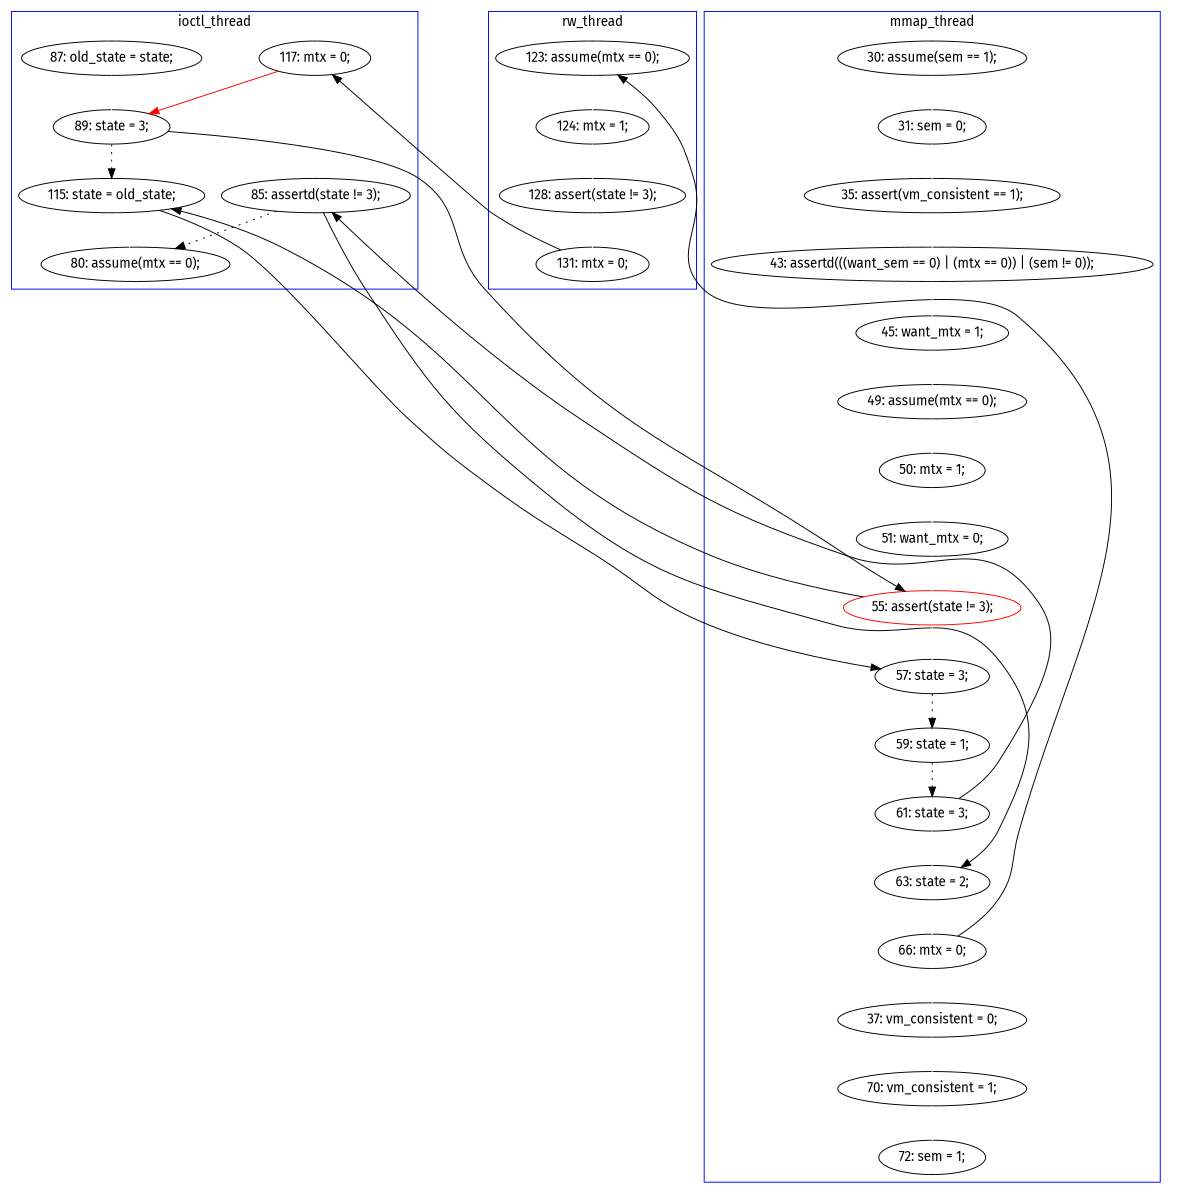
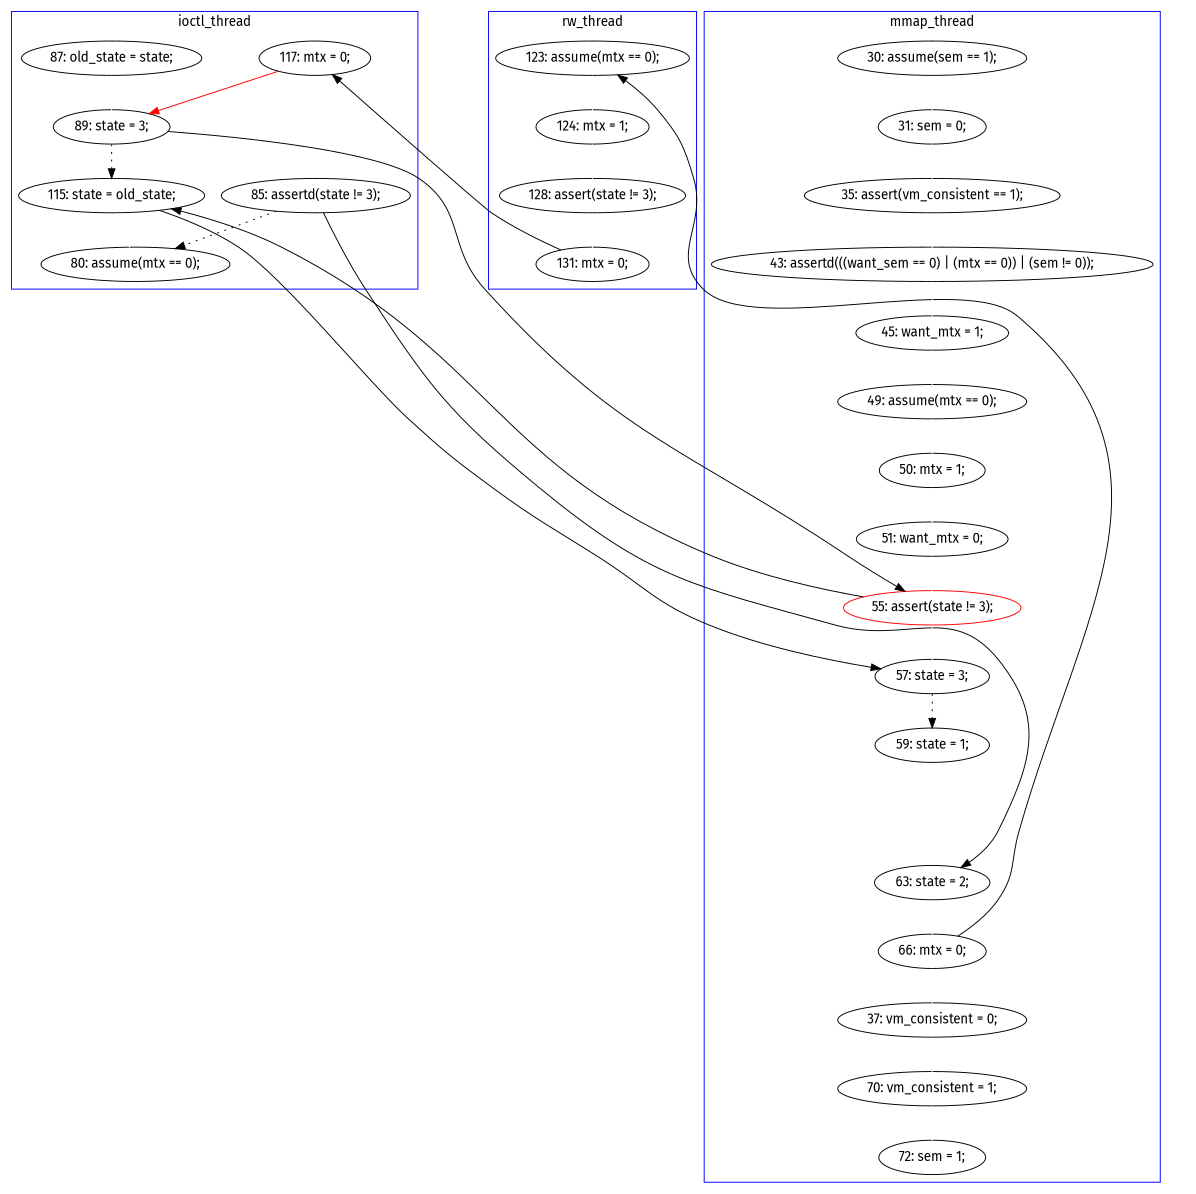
node "61: state = 3;": removed
